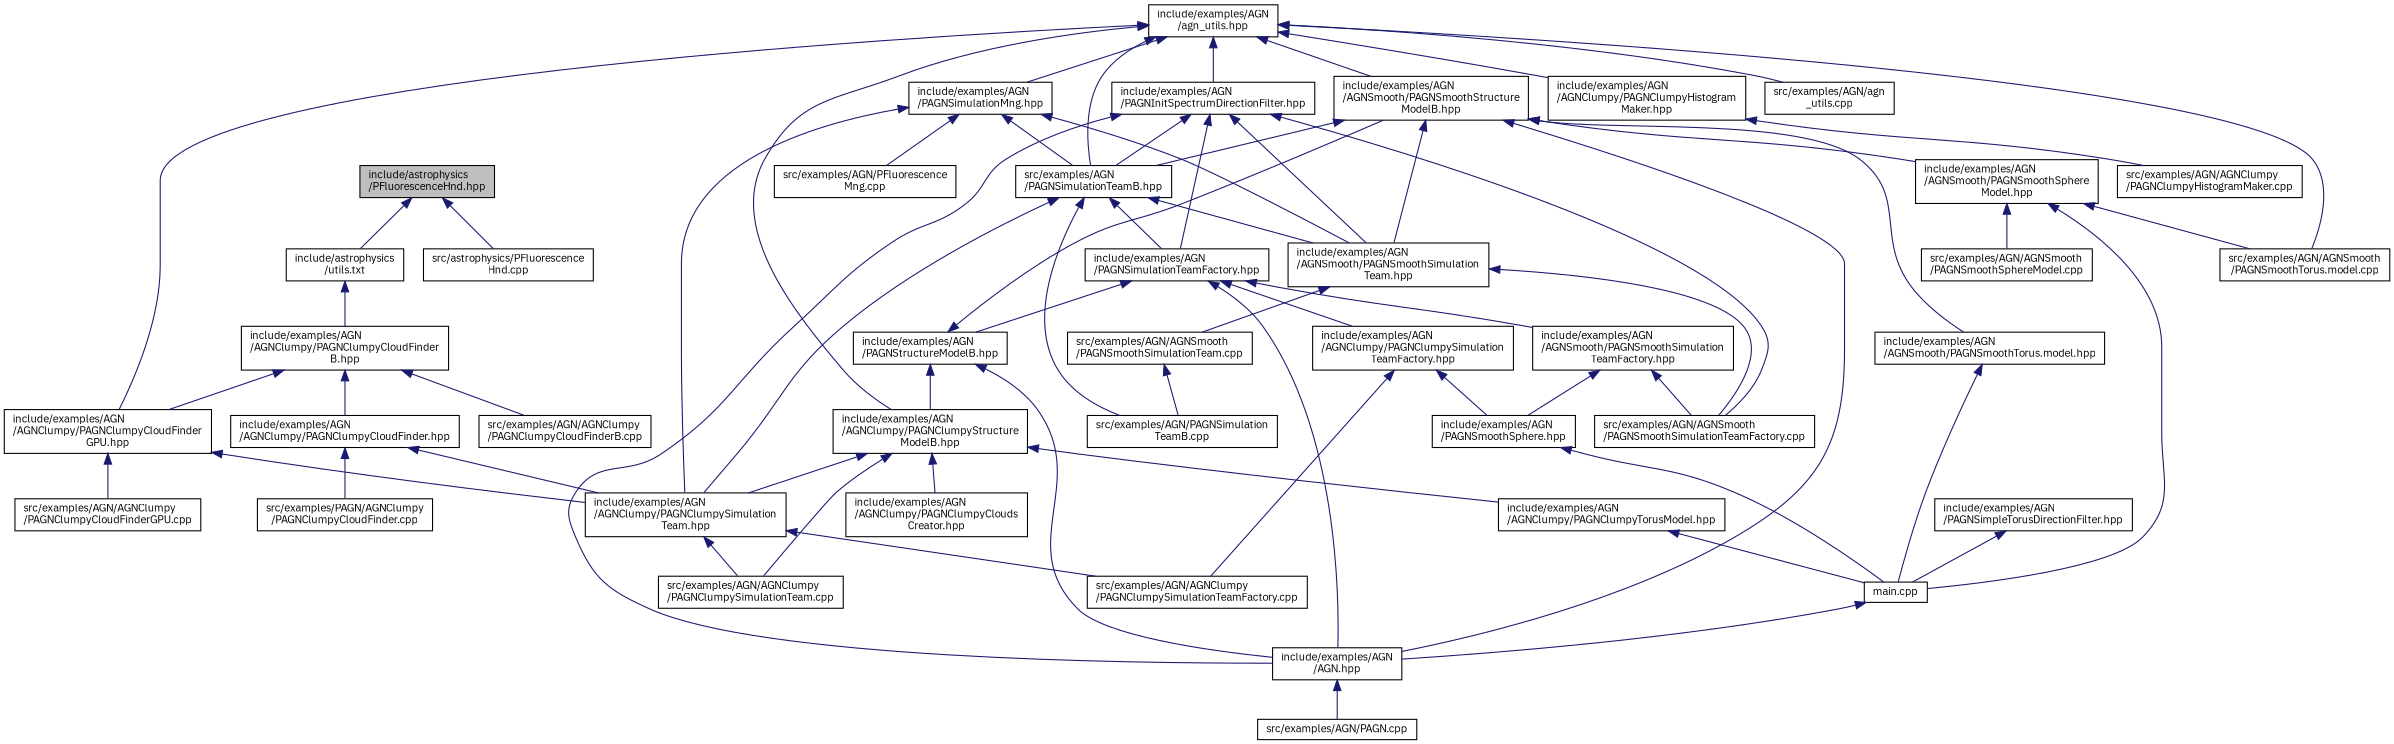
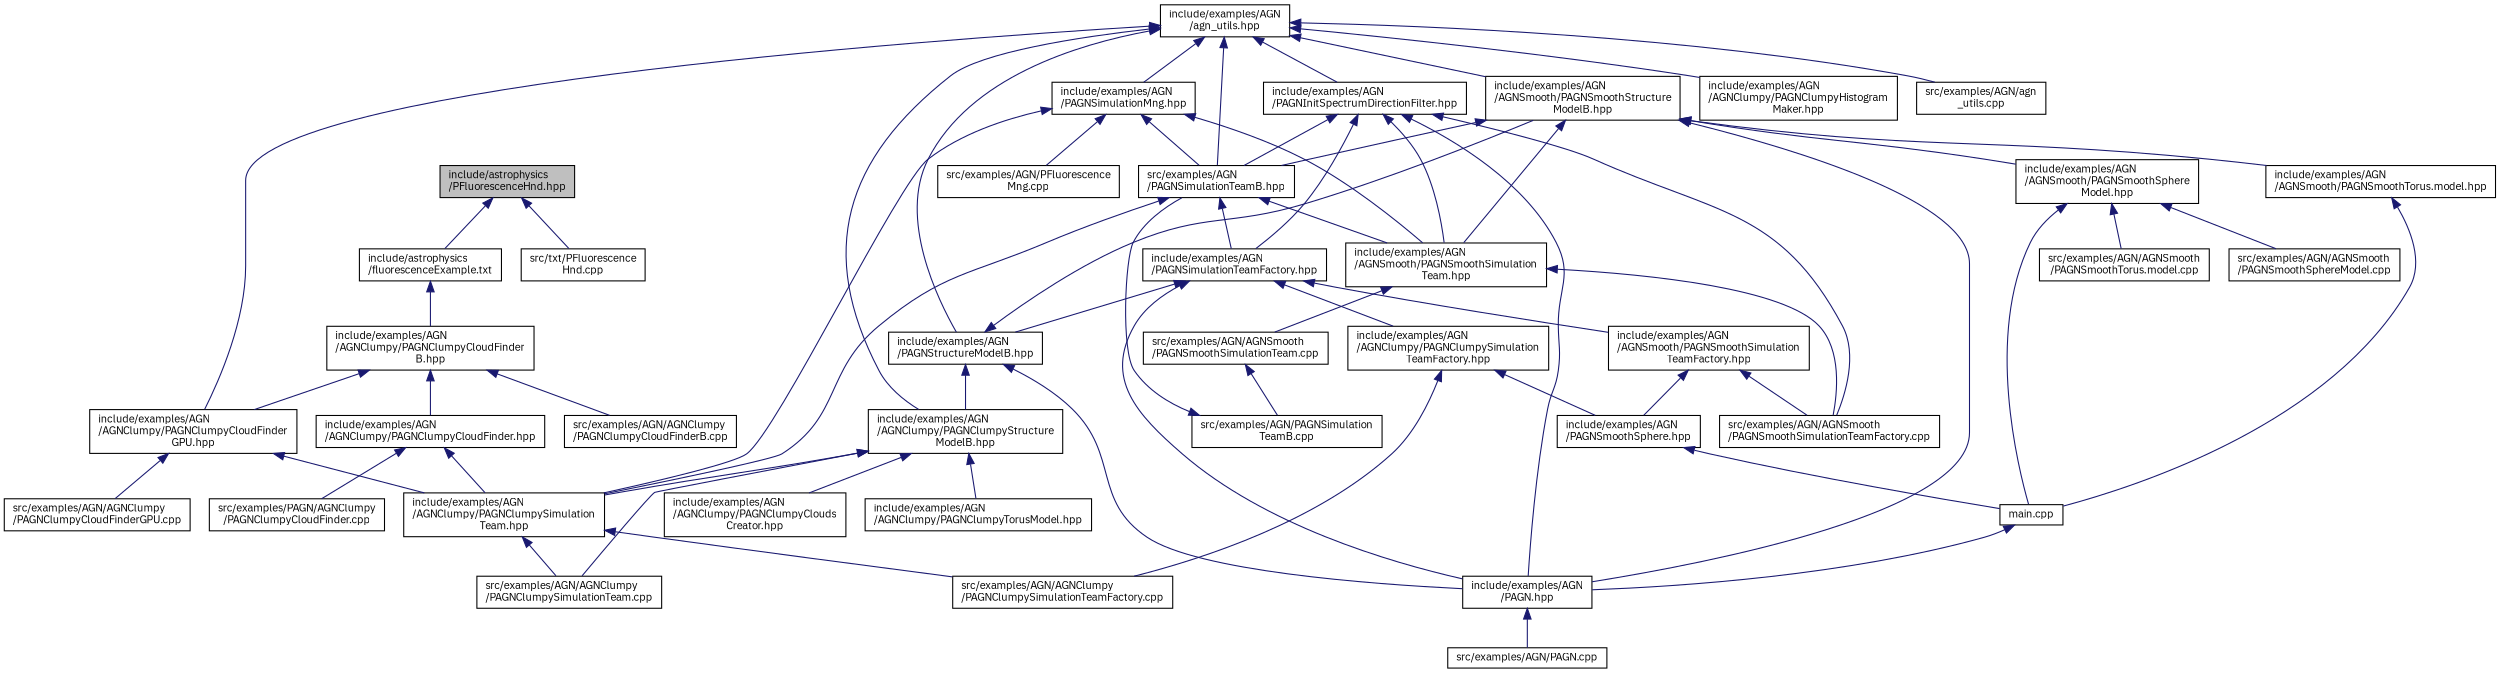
edge "src/examples/AGN/AGNSmooth /PAGNSmoothTorus.model.cpp" -> "include/examples/AGN /agn_utils.hpp": now "include/examples/AGN /PAGNStructureModelB.hpp" -> "include/examples/AGN /agn_utils.hpp"
node "src/examples/AGN/AGNClumpy /PAGNClumpyHistogramMaker.cpp": removed
node "include/astrophysics /utils.txt": label "include/astrophysics /utils.txt" -> "include/astrophysics /fluorescenceExample.txt"
node "src/astrophysics/PFluorescence Hnd.cpp": label "src/astrophysics/PFluorescence Hnd.cpp" -> "src/txt/PFluorescence Hnd.cpp"
edge "src/examples/AGN/PAGNSimulation TeamB.cpp" -> "src/examples/AGN /PAGNSimulationTeamB.hpp": reversed
node "include/examples/AGN /PAGNSimpleTorusDirectionFilter.hpp": removed
edge "main.cpp" -> "include/examples/AGN /AGNClumpy/PAGNClumpyTorusModel.hpp": removed
node "include/examples/AGN /AGN.hpp": label "include/examples/AGN /AGN.hpp" -> "include/examples/AGN /PAGN.hpp"
